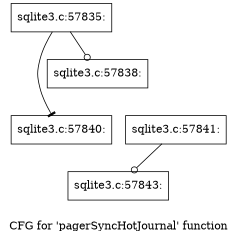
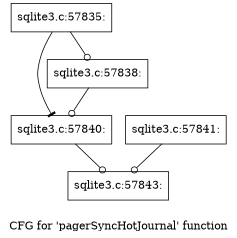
edge "sqlite3.c:57838:" -> "sqlite3.c:57840:": added
edge "sqlite3.c:57840:" -> "sqlite3.c:57843:": added
